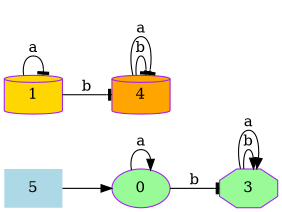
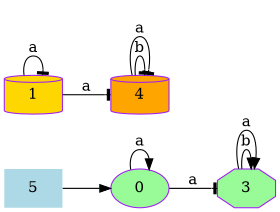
edge "1" -> "4": label "b" -> "a"
edge "0" -> "3": label "b" -> "a"
